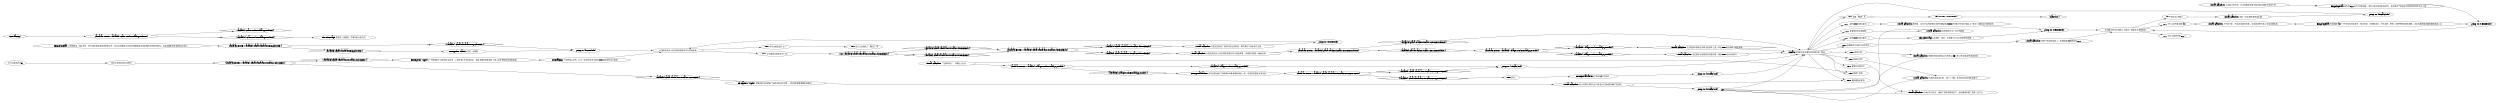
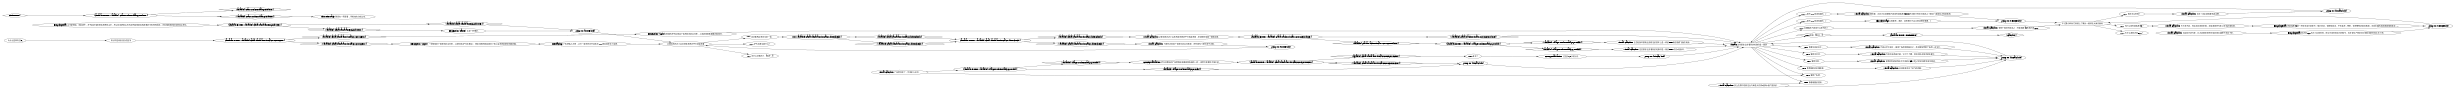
node "Kim Butter: IsKimHere()": label "Kim Butter: IsKimHere()" -> "Samaran Butter: IsKimHere()"
node "Interfacing()": label "Interfacing()" -> "IsKimHere()"
edge "You: 萨马拉黄油是什么？" -> "You: 没什么好看的了。[离开。]": now "从撞击痕的大小以及两条焦黑的平行轨迹来看" -> "You: 没什么好看的了。[离开。]"
node "Visual Calculus: 这些轮胎印跟我之前看见的基本上是一样的——就在褴褛飞旋的前面。": shape diamond -> ellipse
edge "Perception (Sight): 褶皱的萨马拉黄油广告牌还泡在运河里，上面还残留着显眼的轮胎印。" -> "Visual Calculus: 顶上的黑印说明这台汽車是从坑洞*跳到*棚户屋顶的。": now "Perception (Sight): 褶皱的萨马拉黄油广告牌还泡在运河里，上面还残留着显眼的轮胎印。" -> "viscalc 这些跟你之前看到的轮胎印是一致的"
